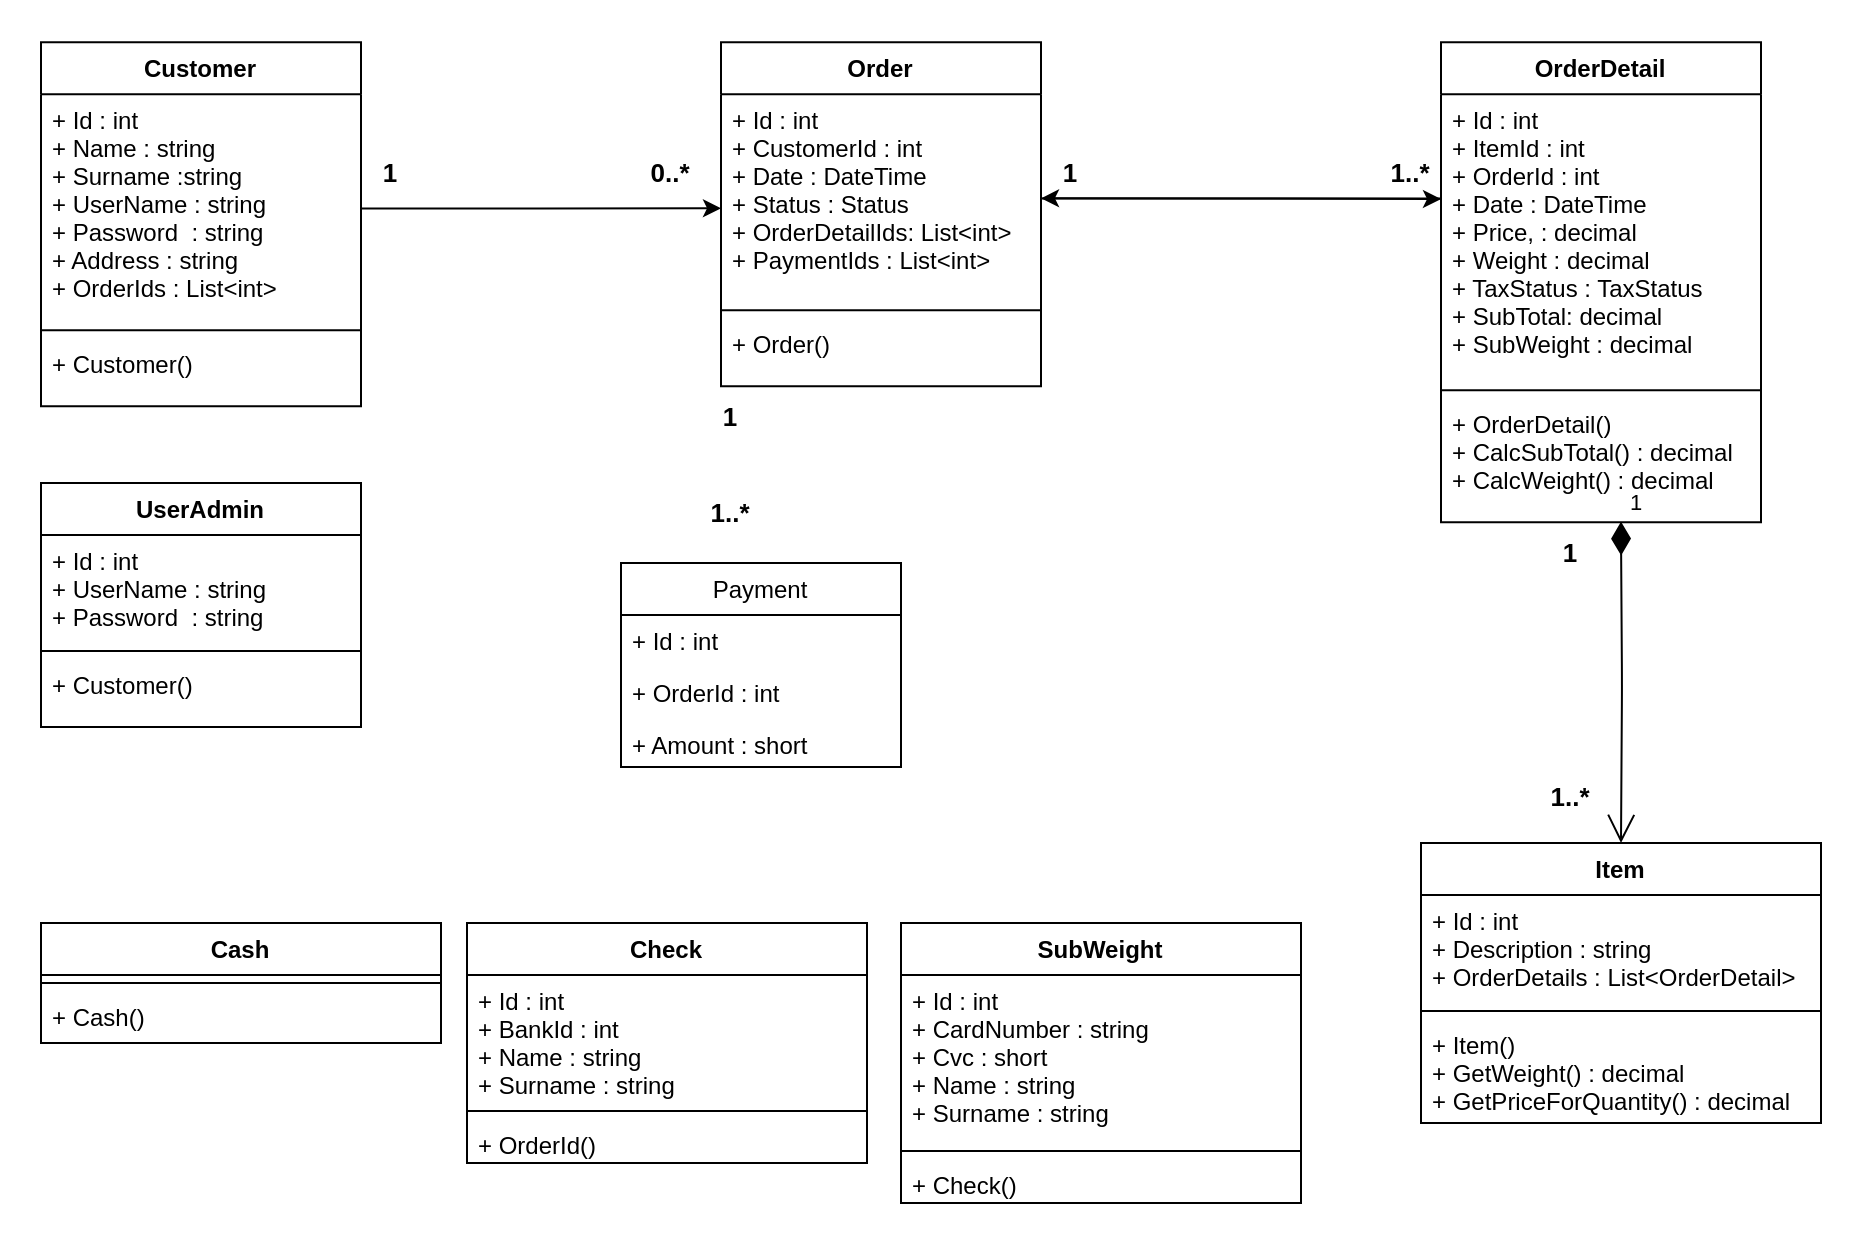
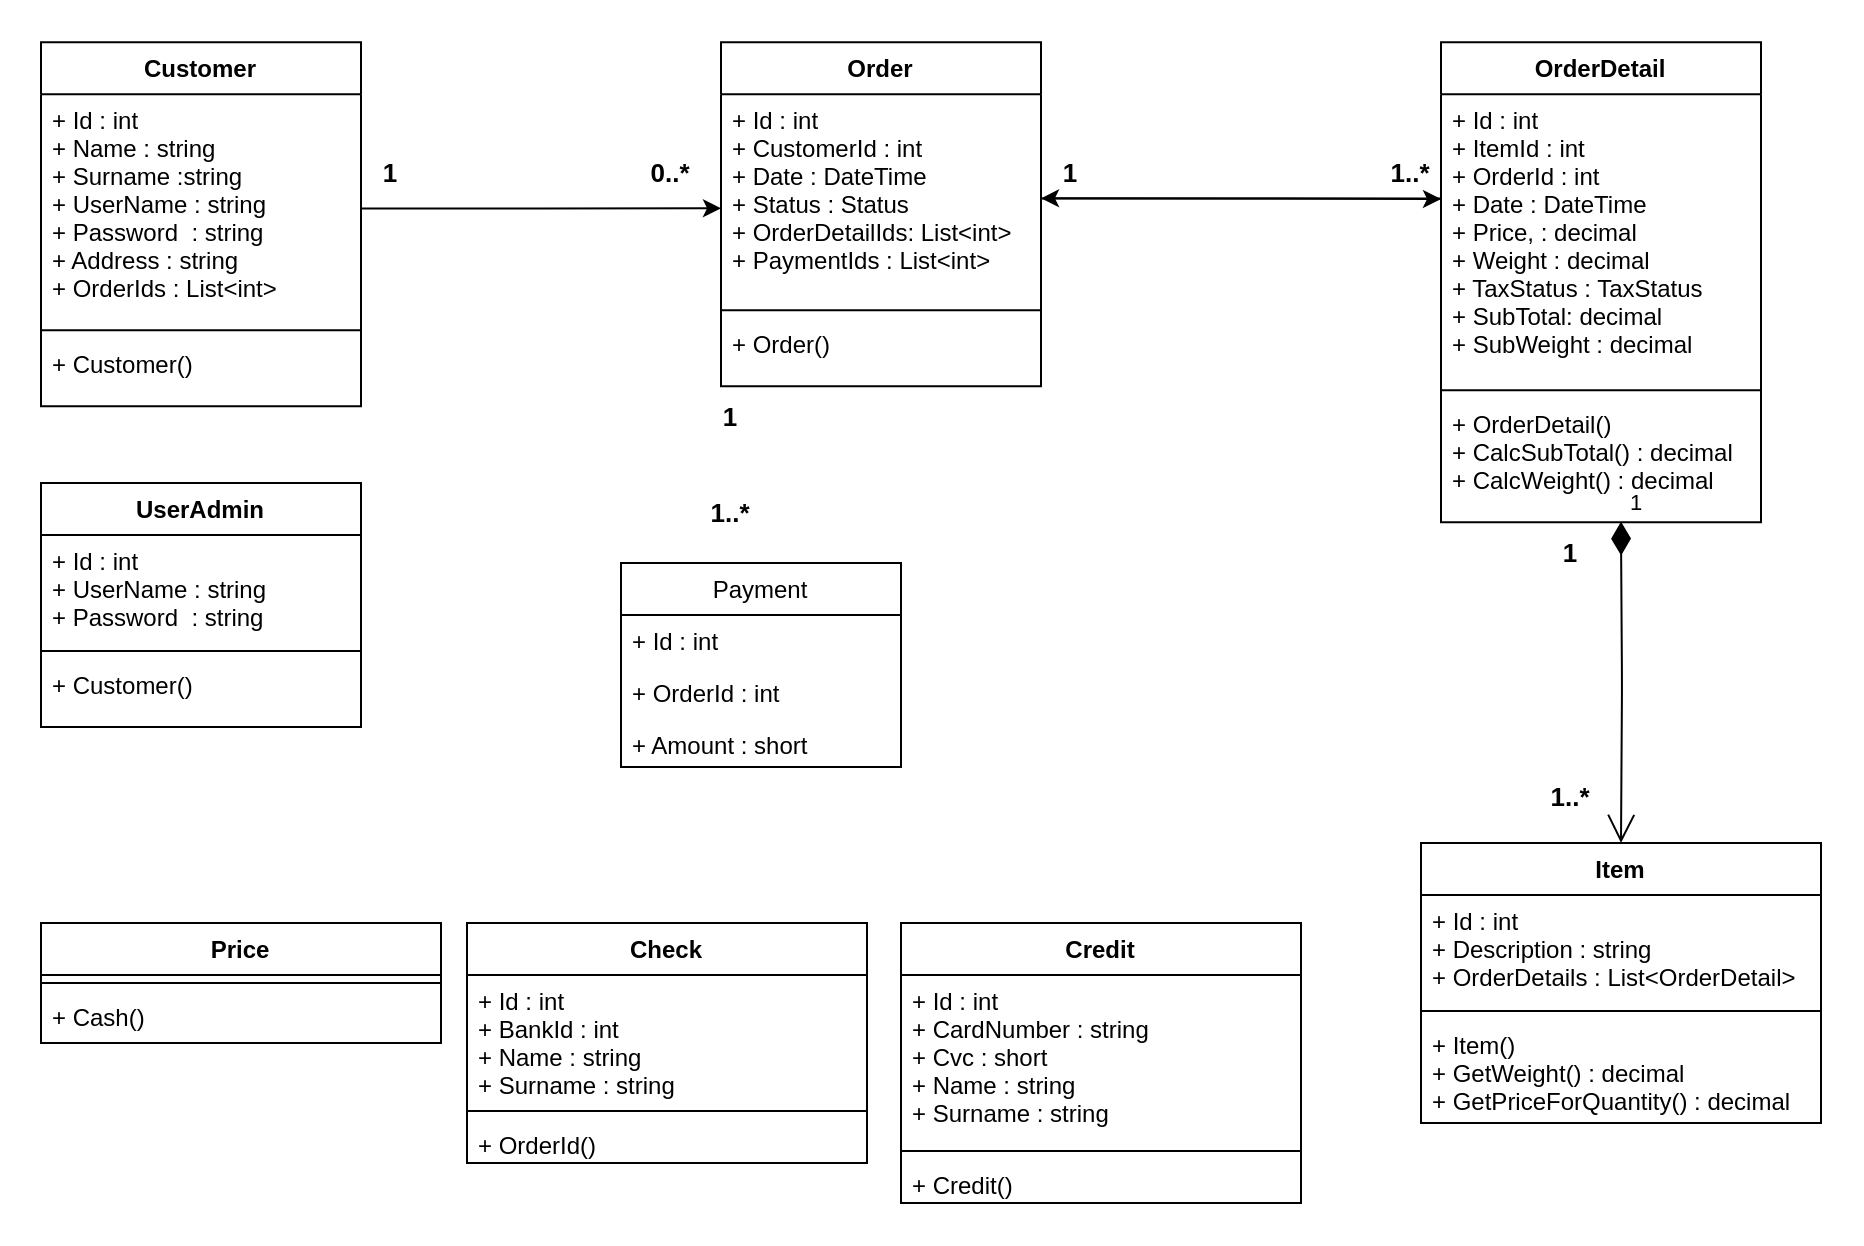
node "Cash": label "Cash" -> "Price"
node "SubWeight": label "SubWeight" -> "Credit"
node "+ Check()": label "+ Check()" -> "+ Credit()"
